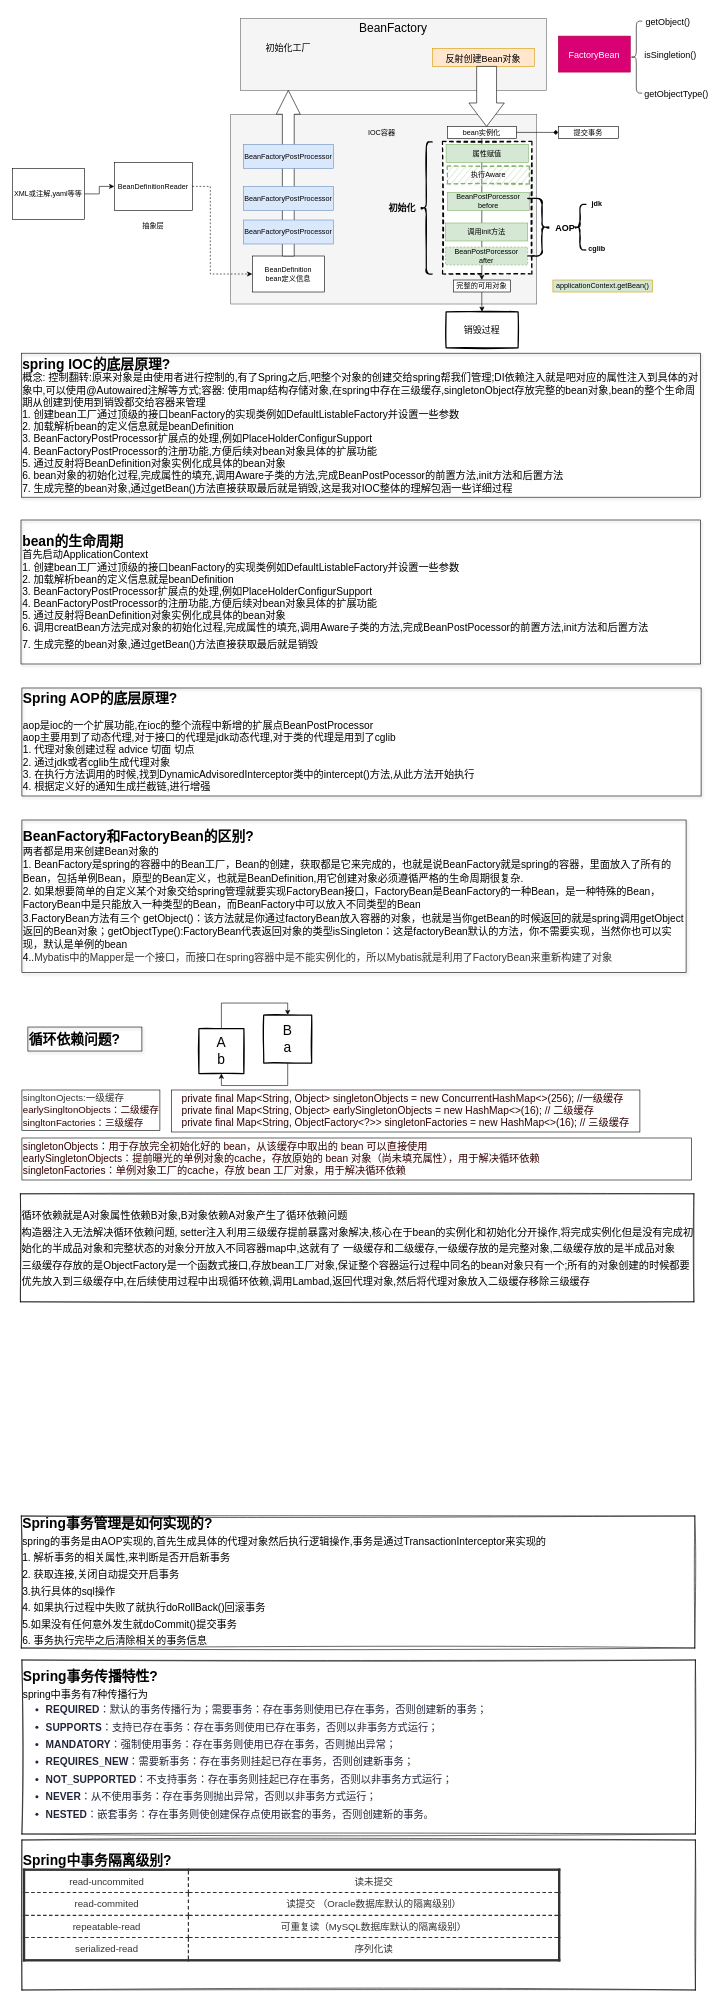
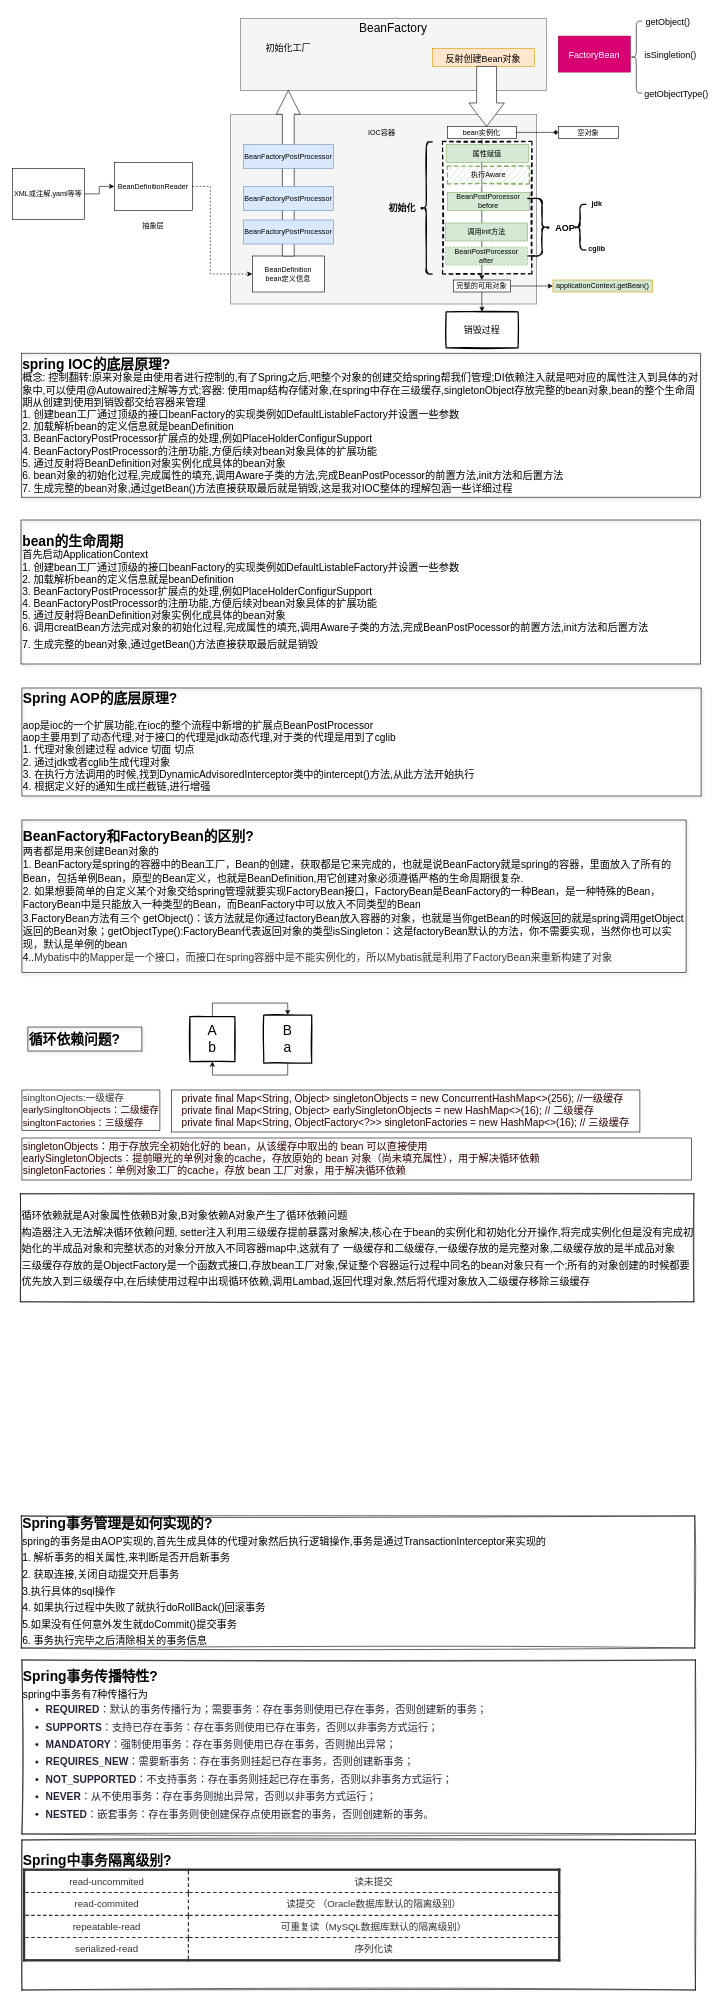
node "提交事务": label "提交事务" -> "空对象"
edge "完整的可用对象" -> "applicationContext.getBean()": added
node "A b": moved (221, 1051) -> (212, 1039)
